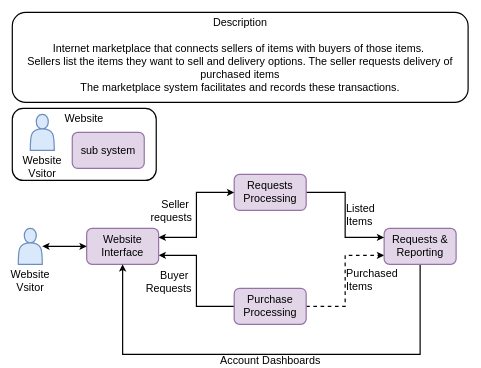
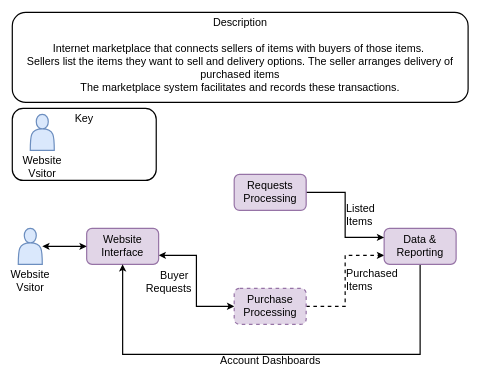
node "Description Internet marketplace that connects sellers of items with buyers of those items. Sellers list the items they want to sell and delivery options. The seller requests delivery of purchased items The marketplace system facilitates and records these transactions.": label "Description Internet marketplace that connects sellers of items with buyers of those items. Sellers list the items they want to sell and delivery options. The seller requests delivery of purchased items The marketplace system facilitates and records these transactions." -> "Description Internet marketplace that connects sellers of items with buyers of those items. Sellers list the items they want to sell and delivery options. The seller arranges delivery of purchased items The marketplace system facilitates and records these transactions."
node "Website": label "Website" -> "Key"
node "sub system": removed
edge "Requests Processing" -- "Website Interface": removed, label "Seller requests"
node "Requests & Reporting": label "Requests & Reporting" -> "Data & Reporting"
edge "Purchase Processing" -> "Website Interface": arrowhead none -> classic
node "Purchase Processing": style solid -> dashed
